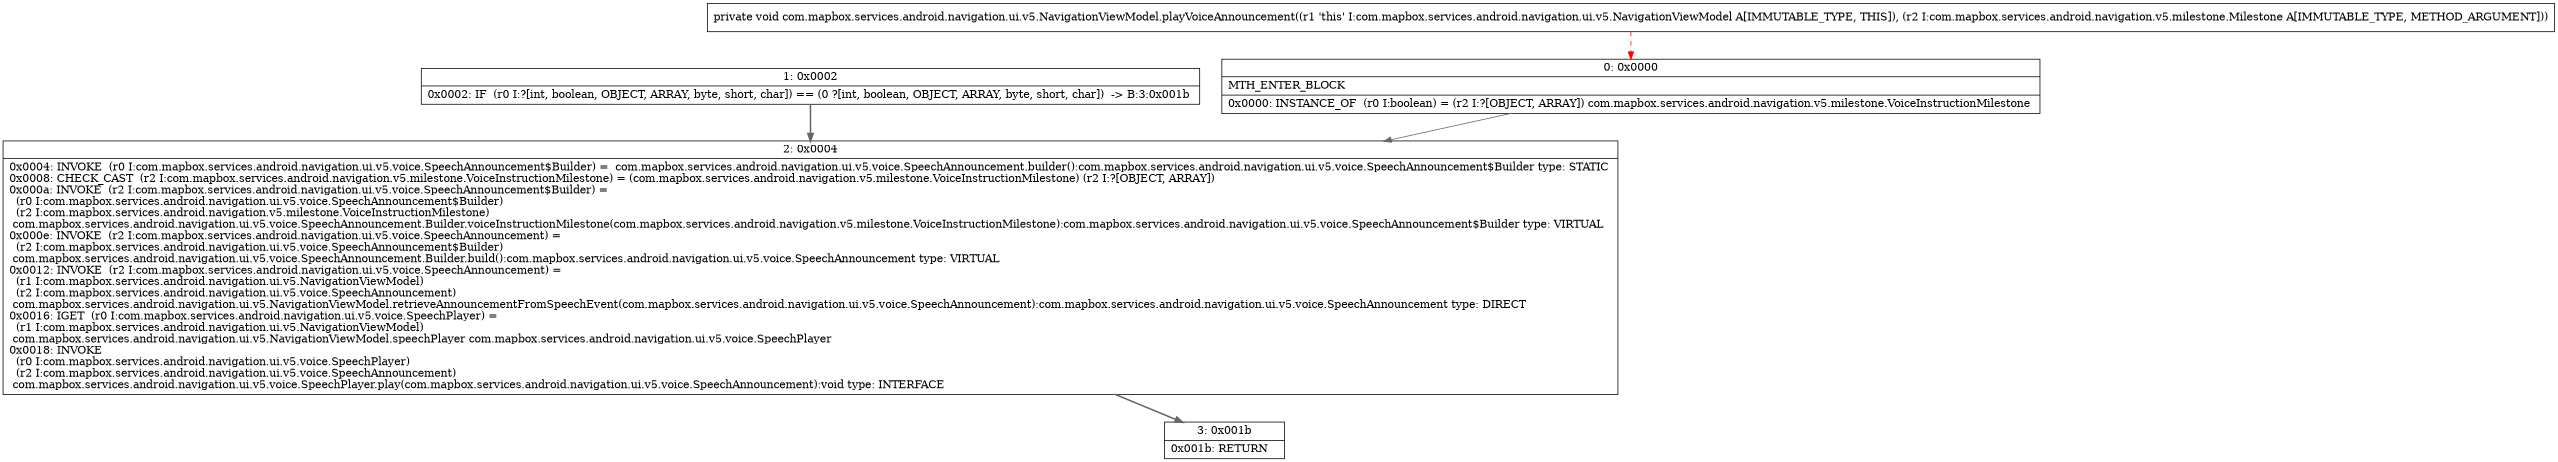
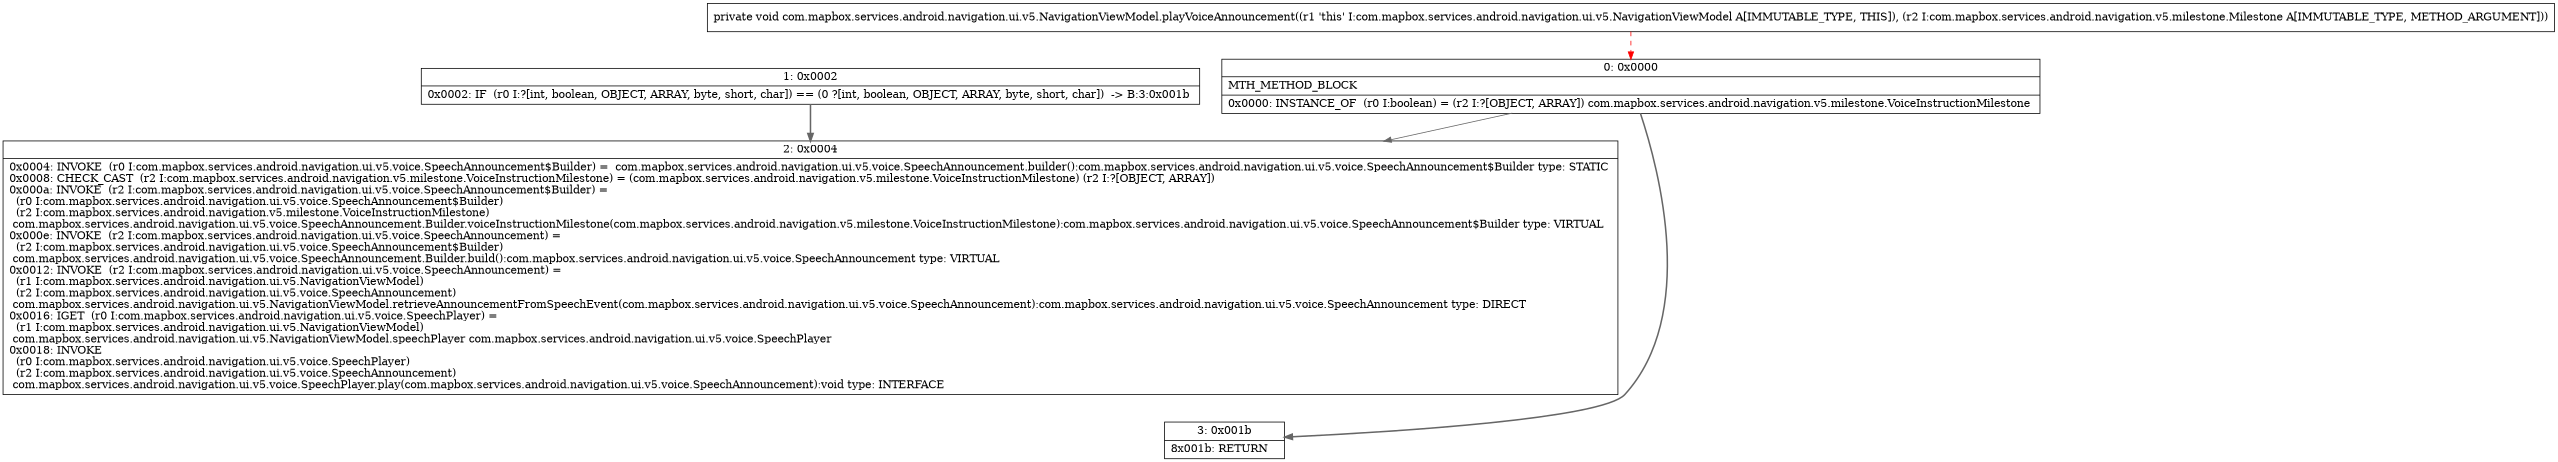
node "0: 0x0000": text "MTH_ENTER_BLOCK" -> "MTH_METHOD_BLOCK"
edge "2: 0x0004" -> "3: 0x001b": now "0: 0x0000" -> "3: 0x001b"
node "3: 0x001b": text "0x001b: RETURN" -> "8x001b: RETURN"
